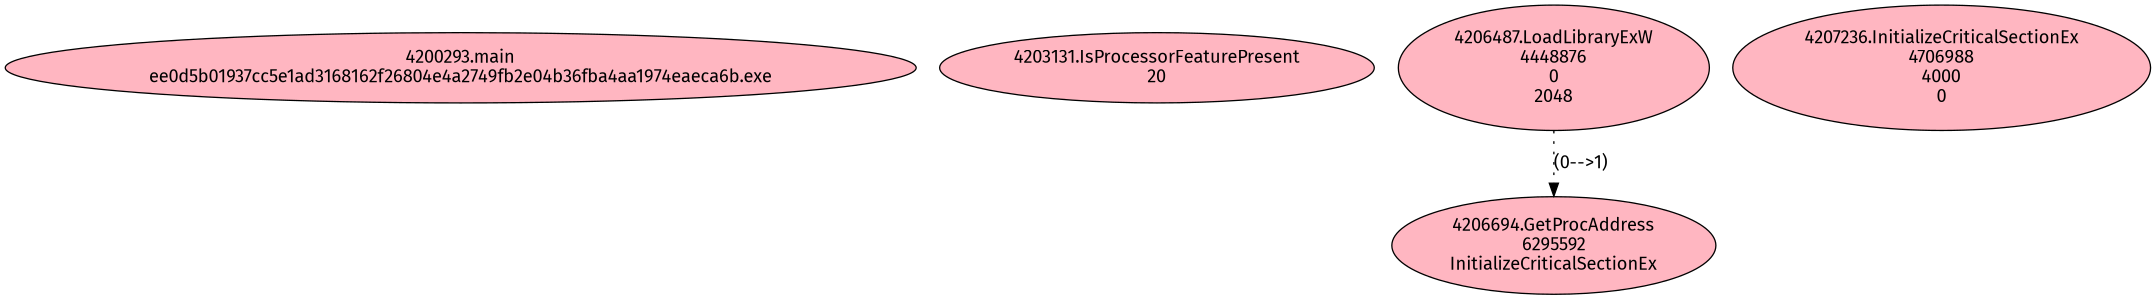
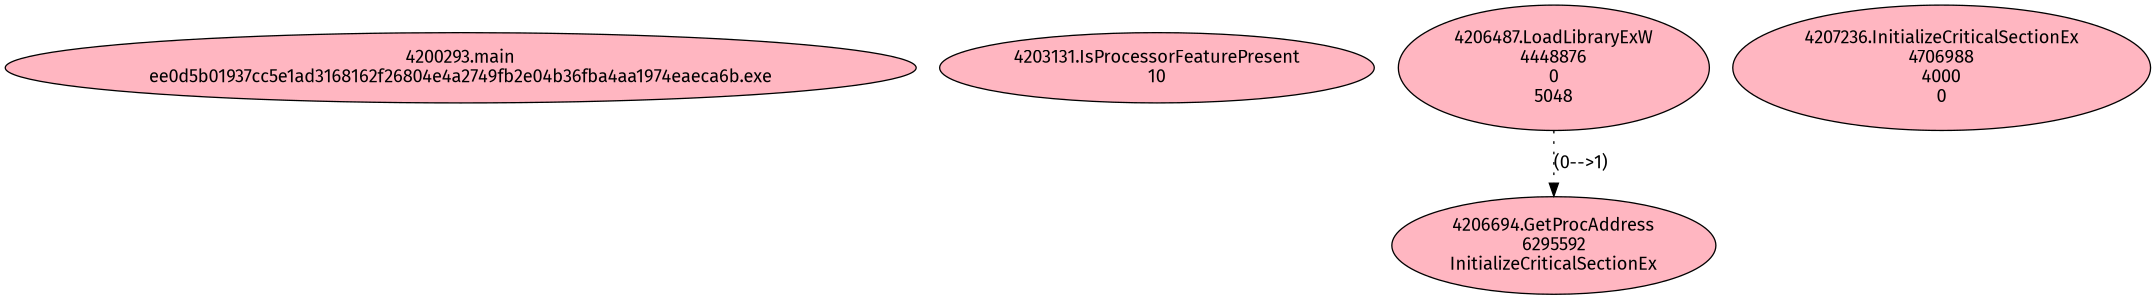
node "4203131.IsProcessorFeaturePresent 20": label "4203131.IsProcessorFeaturePresent 20" -> "4203131.IsProcessorFeaturePresent 10"
node "4206487.LoadLibraryExW 4448876 0 2048": label "4206487.LoadLibraryExW 4448876 0 2048" -> "4206487.LoadLibraryExW 4448876 0 5048"
